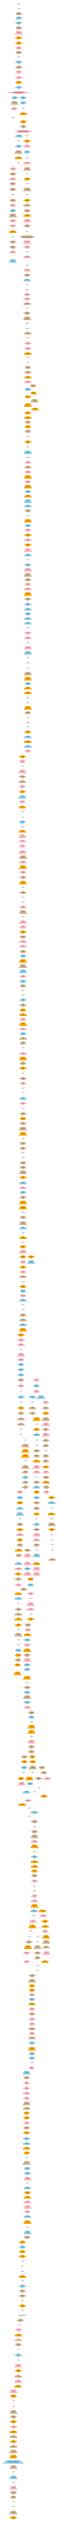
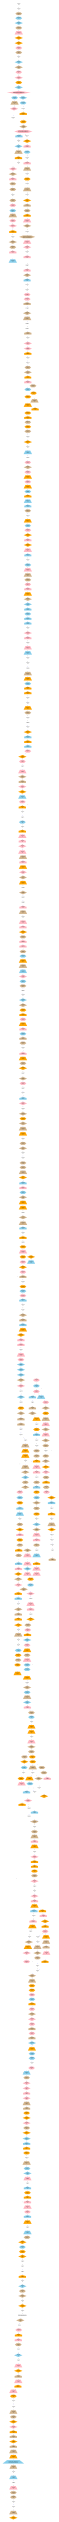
node "0x00455a6c subl": fillcolor skyblue -> lightpink
